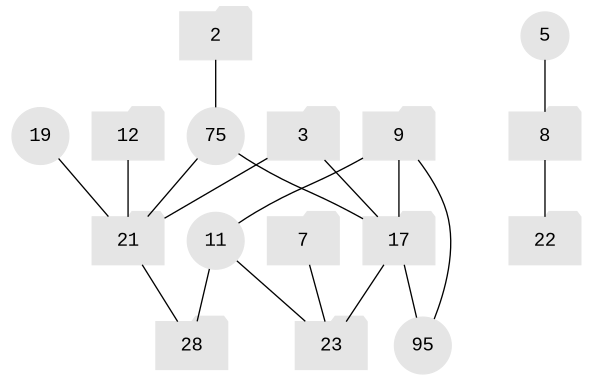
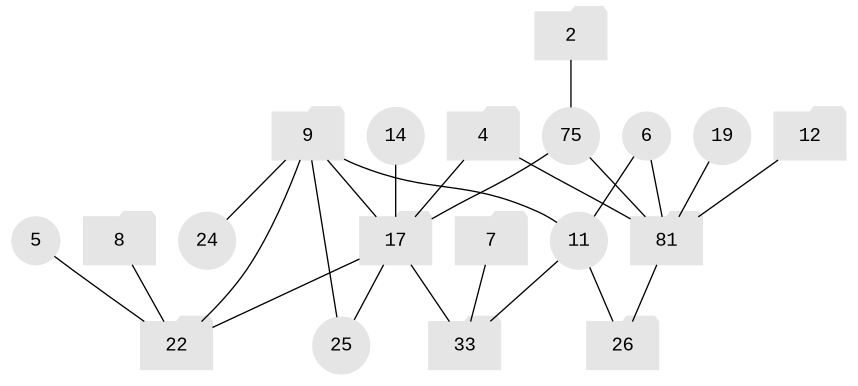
edge "5" -- "8": now "5" -- "22"
node "3": label "3" -> "4"
node "14": added
node "6": added
node "21": label "21" -> "81"
node "24": added
edge "9" -- "22": added
edge "17" -- "22": added
node "28": label "28" -> "26"
node "23": label "23" -> "33"
node "95": label "95" -> "25"
